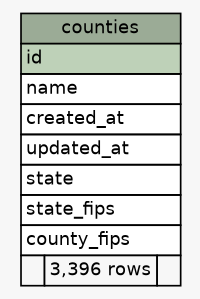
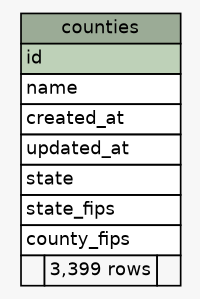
node "counties": text "3,396 rows" -> "3,399 rows"
